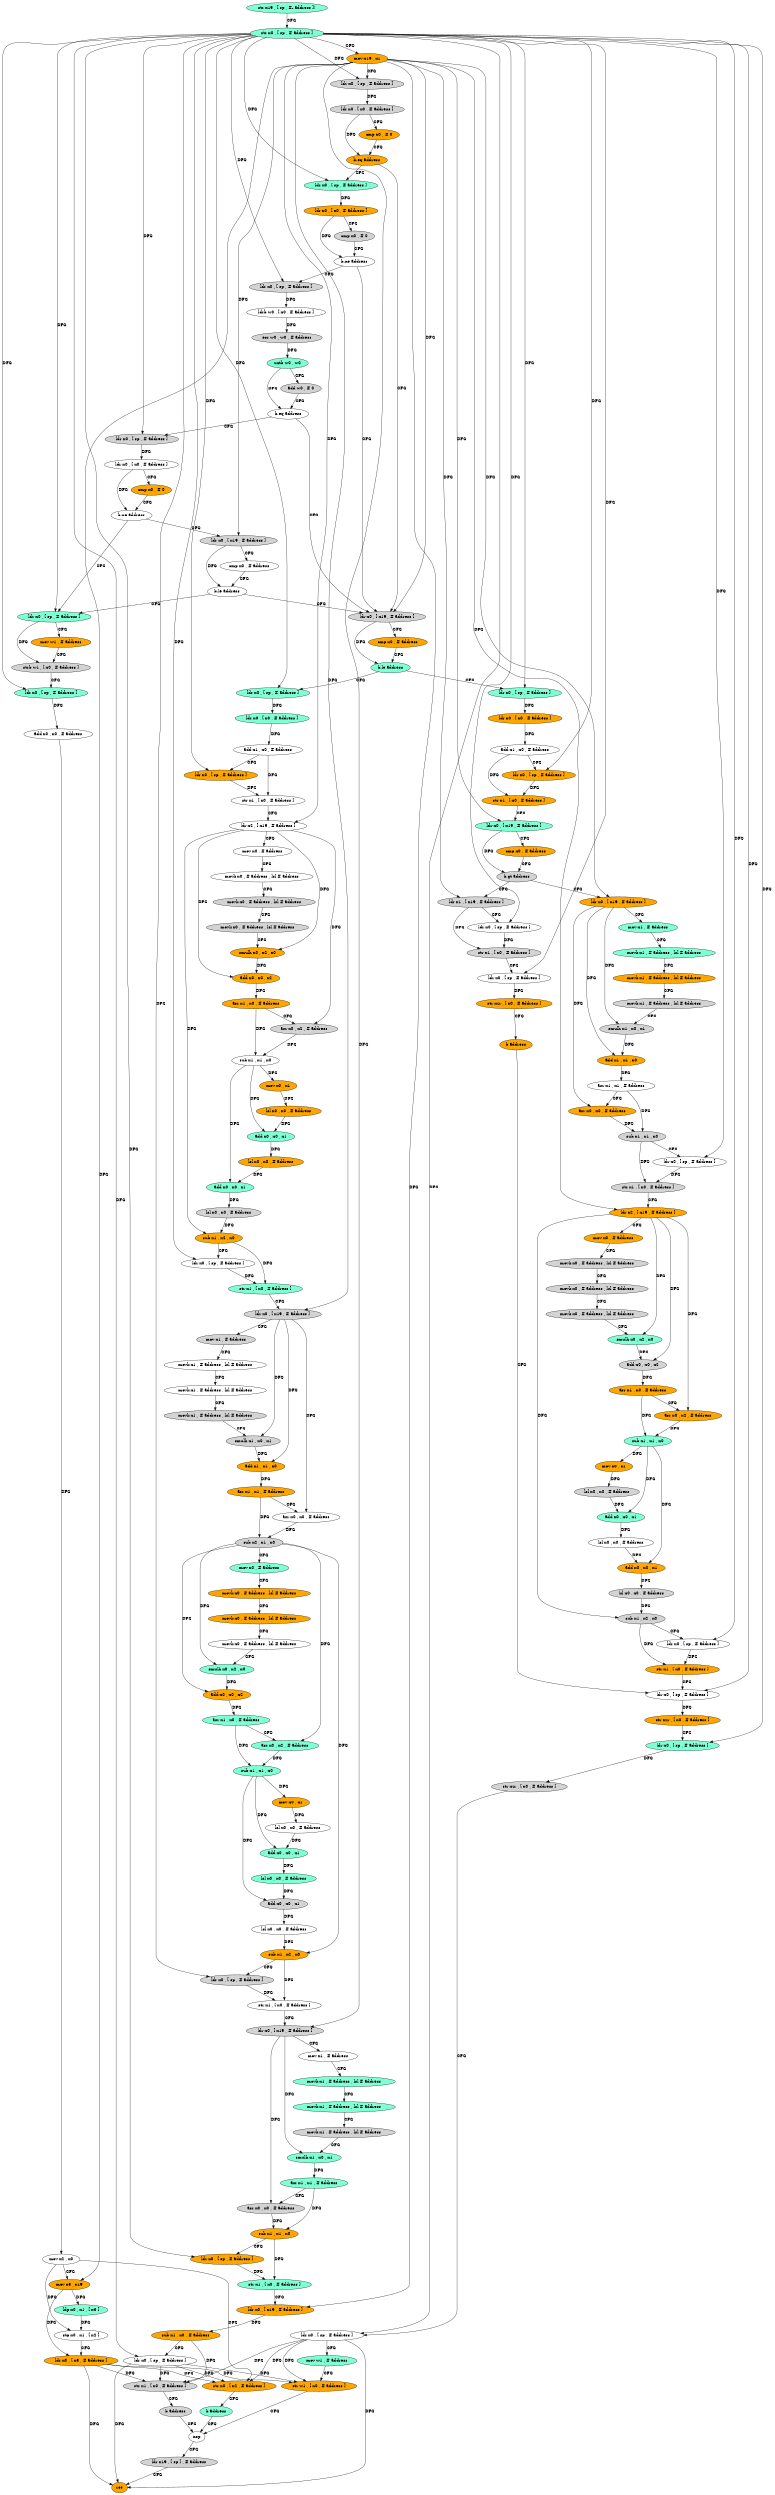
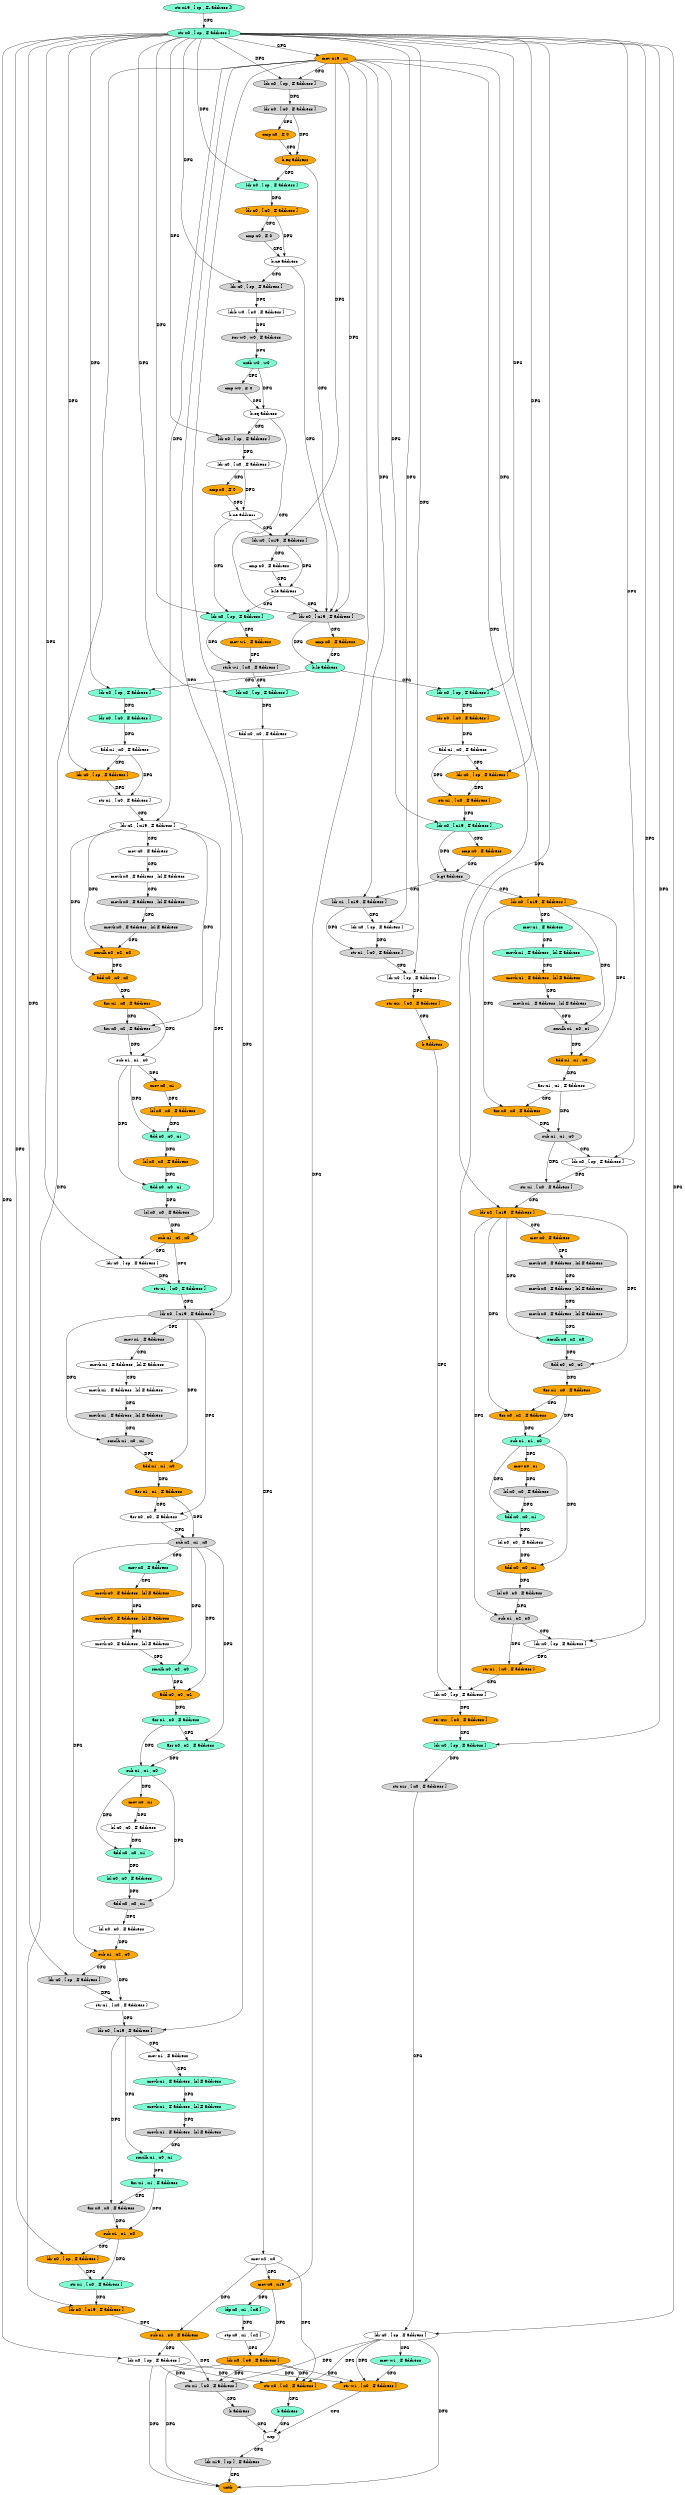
node "add w0 , # 0": label "add w0 , # 0" -> "cmp w0 , # 0"
edge "mov x2 , x0" -> "stp x0 , x1 , [ x2 ]": now "mov x2 , x0" -> "sub x1 , x0 , # address"
node "ret": label "ret" -> "uxtb"
